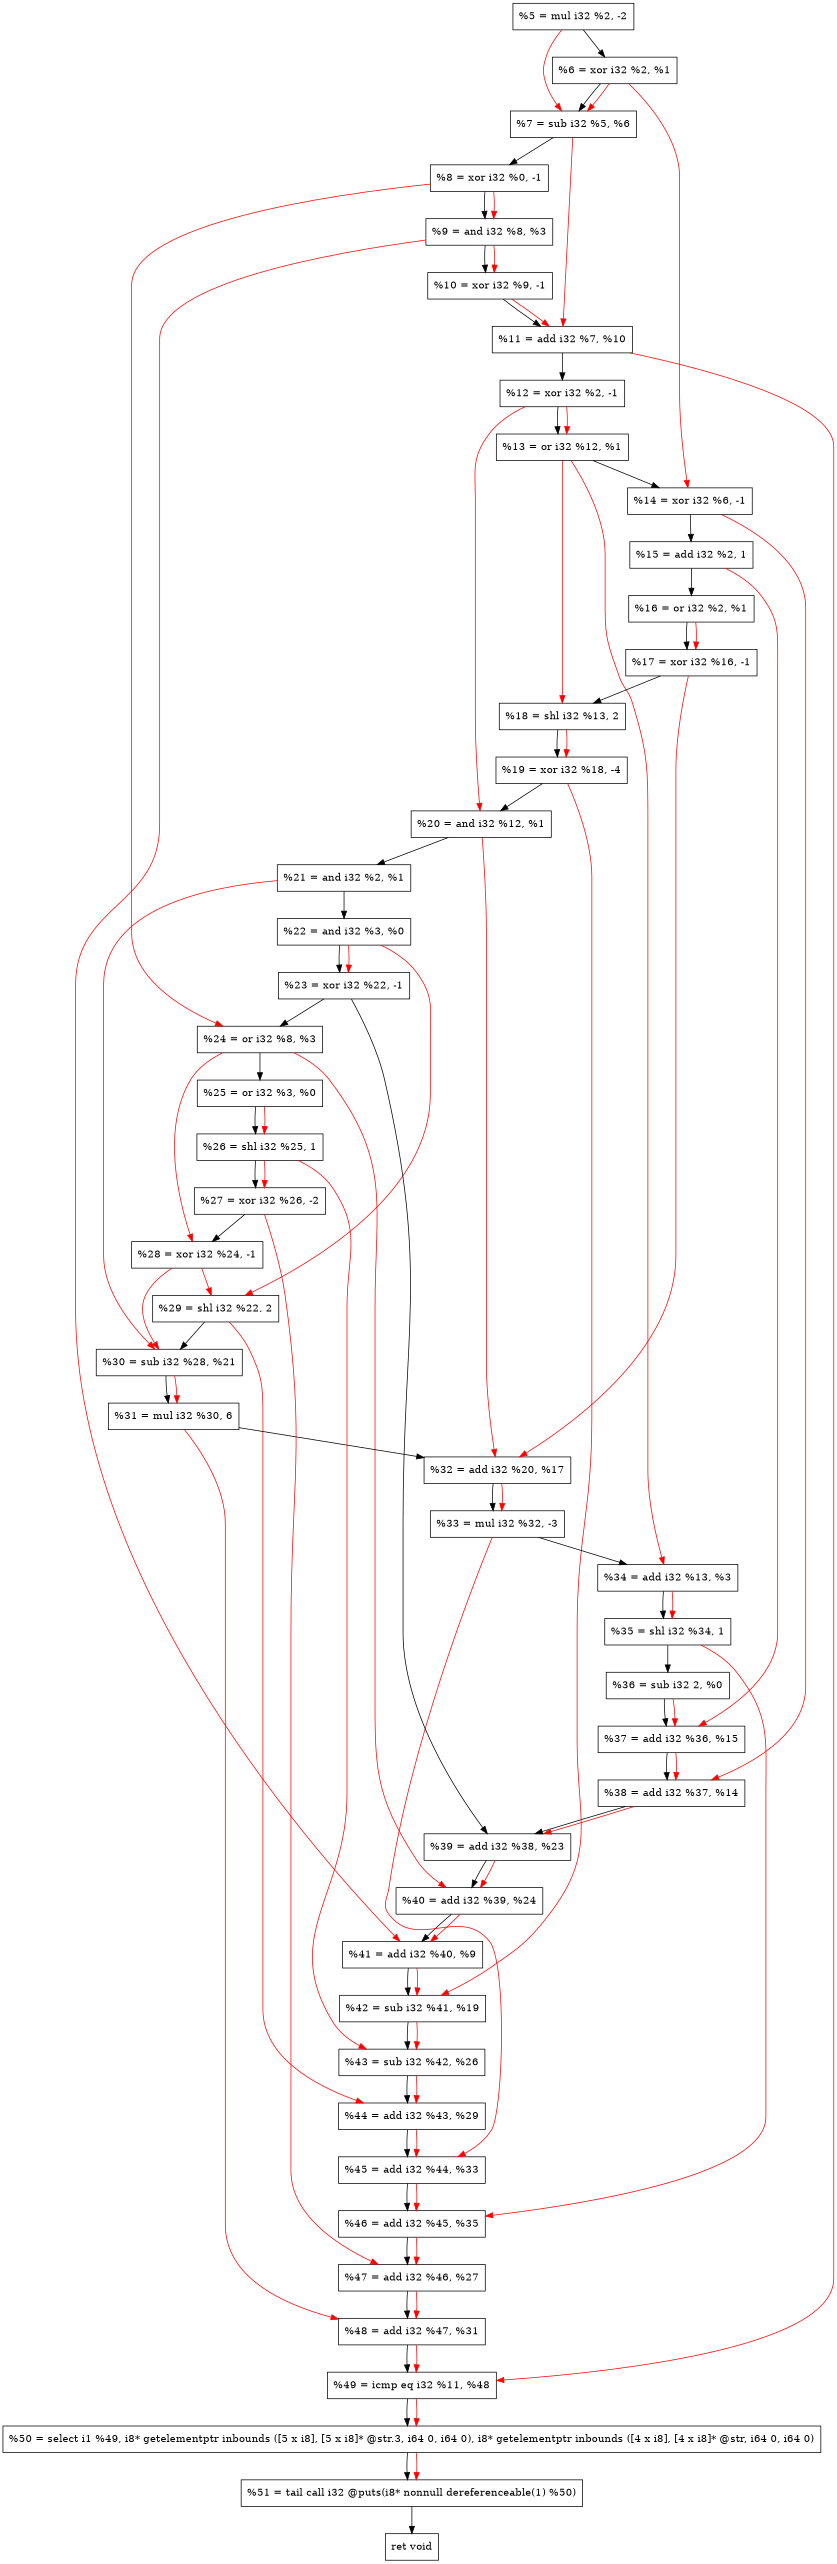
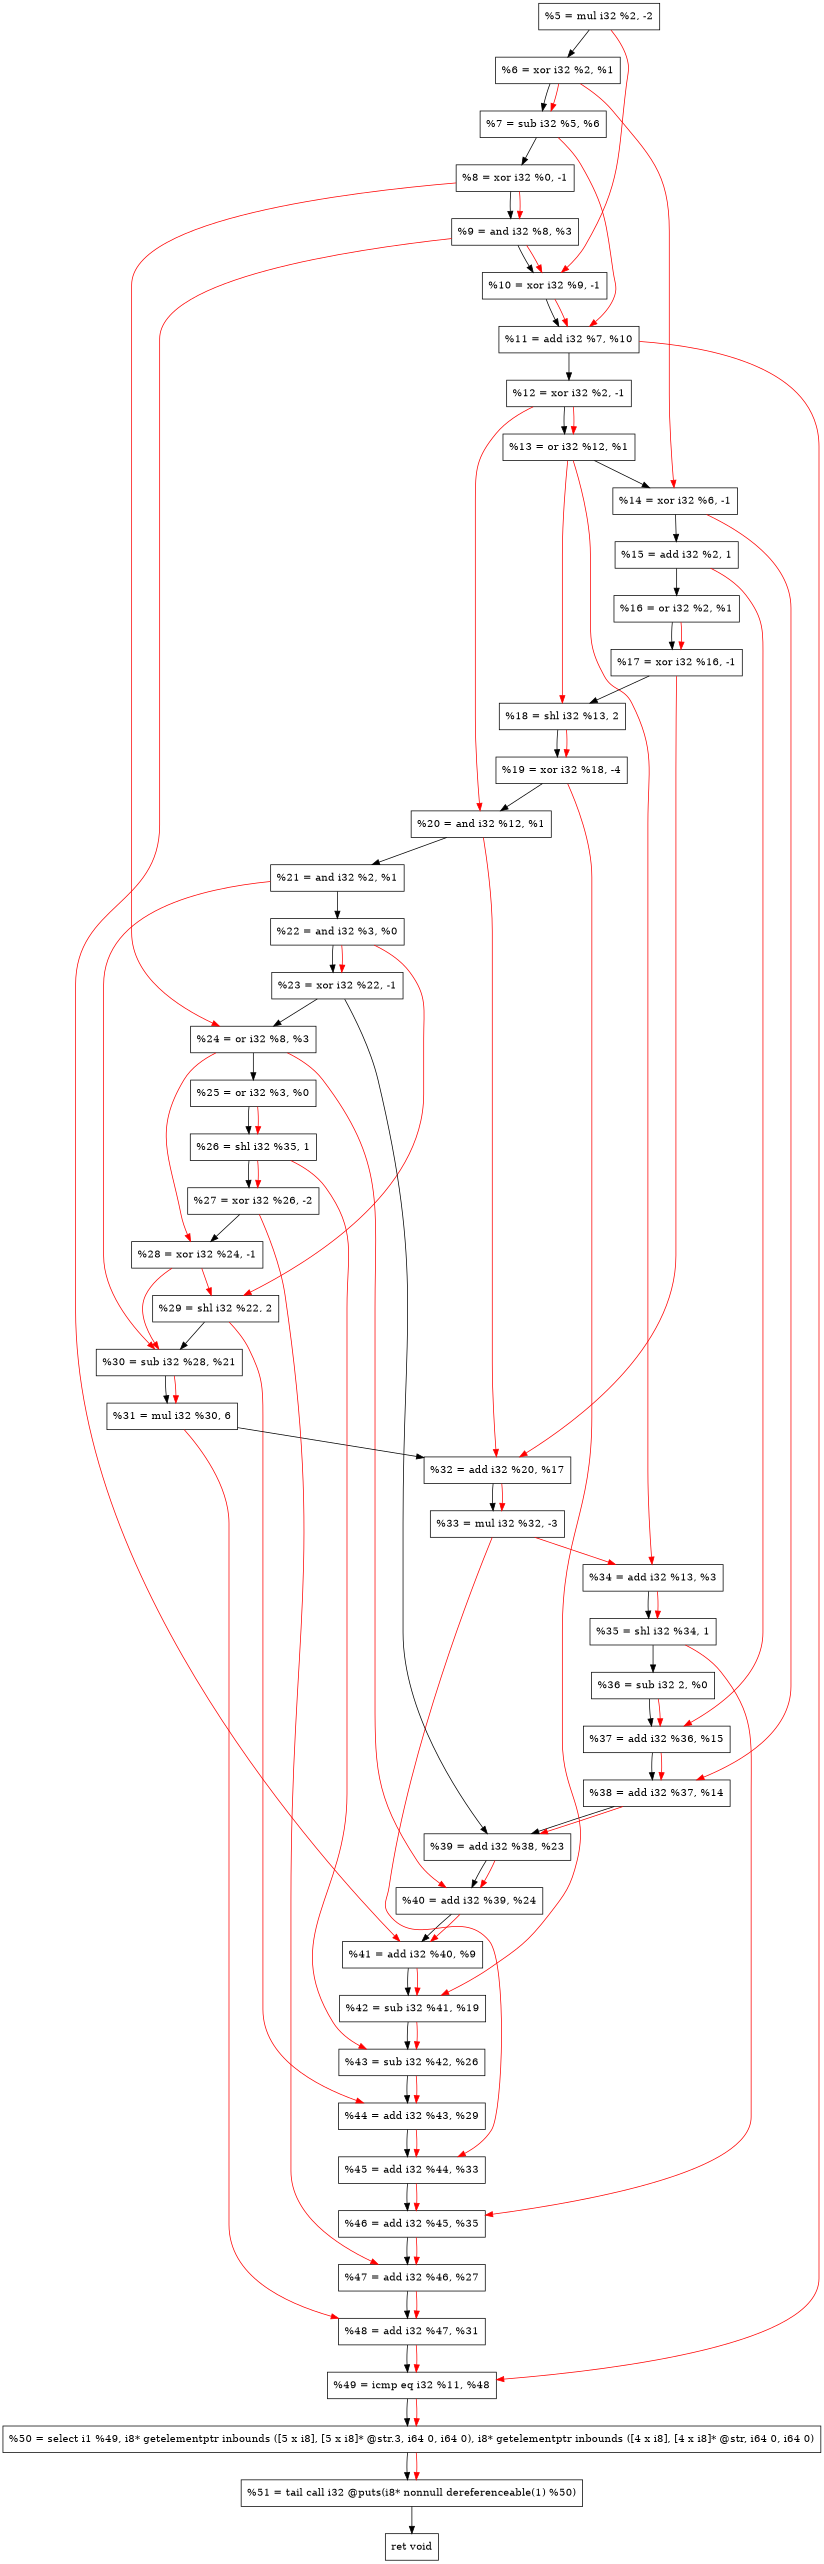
edge "%5 = mul i32 %2, -2" -> "%7 = sub i32 %5, %6": now "%5 = mul i32 %2, -2" -> "%10 = xor i32 %9, -1"
node "%26 = shl i32 %25, 1": label "%26 = shl i32 %25, 1" -> "%26 = shl i32 %35, 1"
edge "%33 = mul i32 %32, -3" -> "%34 = add i32 %13, %3": color black -> red
